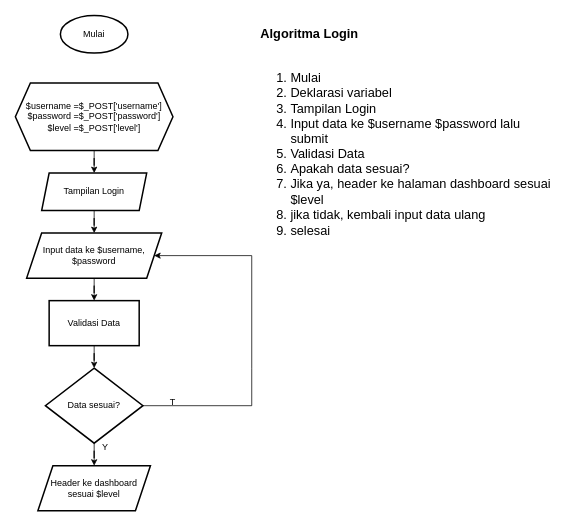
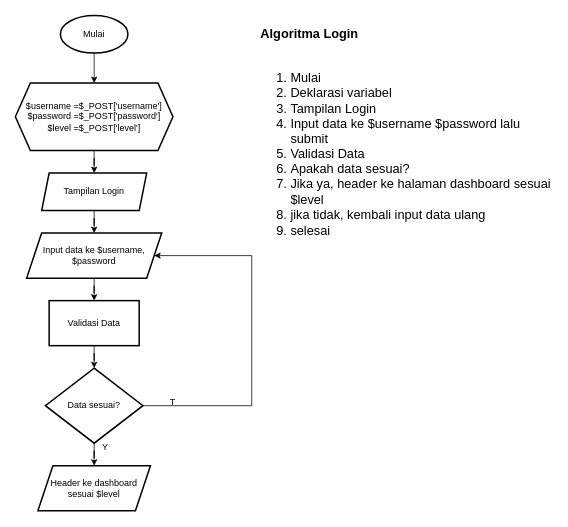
edge "Mulai" -> "$username =$_POST['username'] $password =$_POST['password'] $level =$_POST['level']": added
